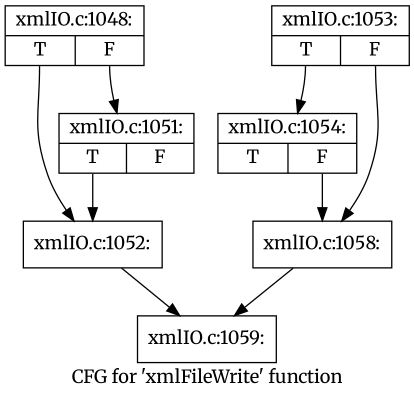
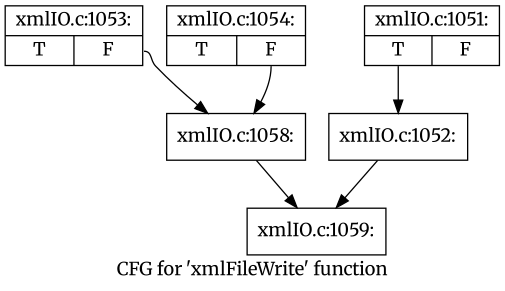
node "xmlIO.c:1048:": removed
edge "xmlIO.c:1053:" -> "xmlIO.c:1054:": removed
